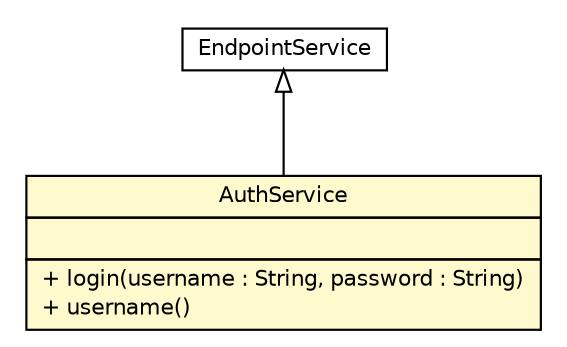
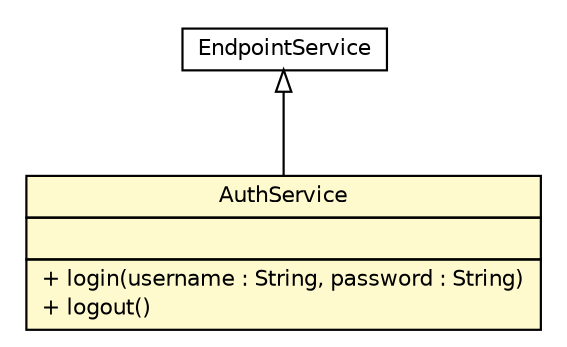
node "AuthService": text "+ username()" -> "+ logout()"
